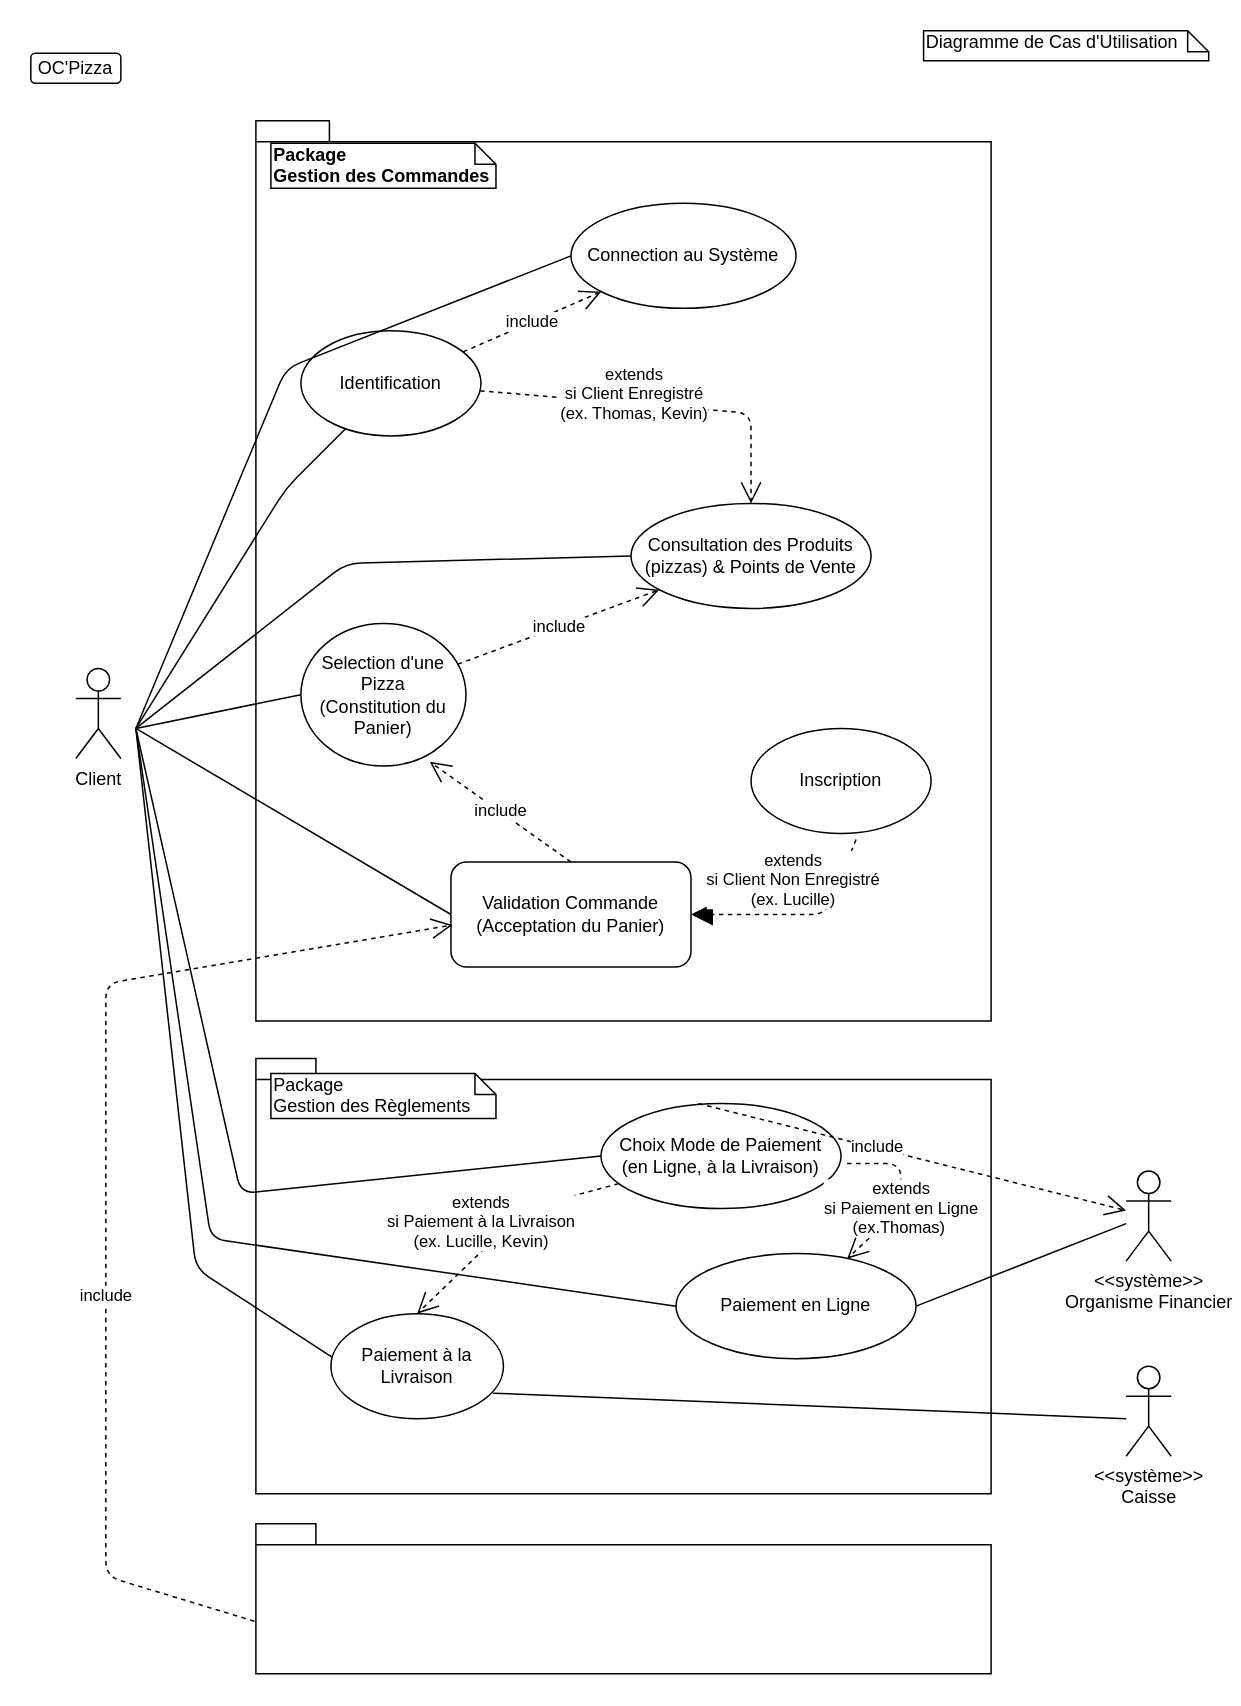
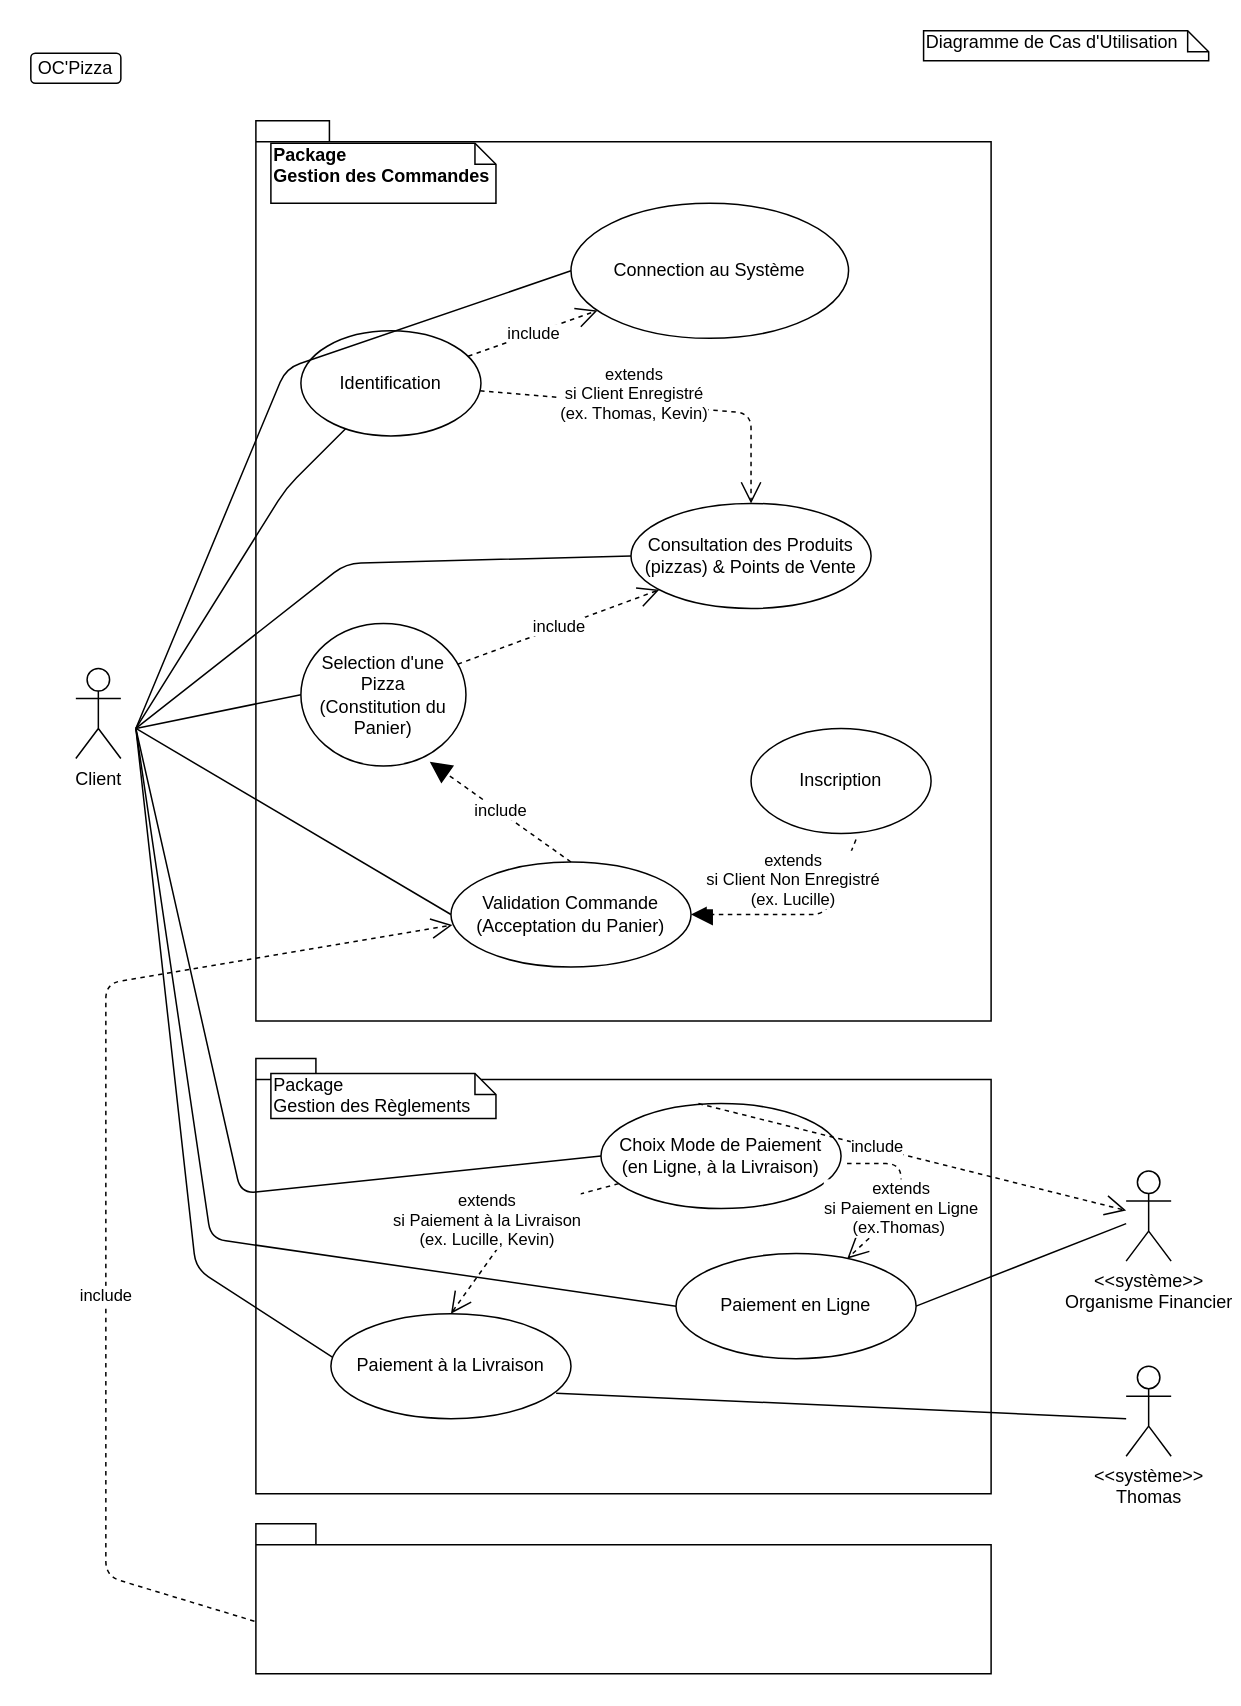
node "Package Gestion des Commandes": size 225x45 -> 225x60
node "Connection au Système": size 225x105 -> 278x135
edge "Validation Commande (Acceptation du Panier)" -> "Selection d'une Pizza (Constitution du Panier)": arrowhead open -> block
node "Validation Commande (Acceptation du Panier)": shape rounded rectangle -> ellipse
node "Paiement à la Livraison": size 173x105 -> 240x105
node "<<système>> Caisse": label "<<système>> Caisse" -> "<<système>> Thomas"
